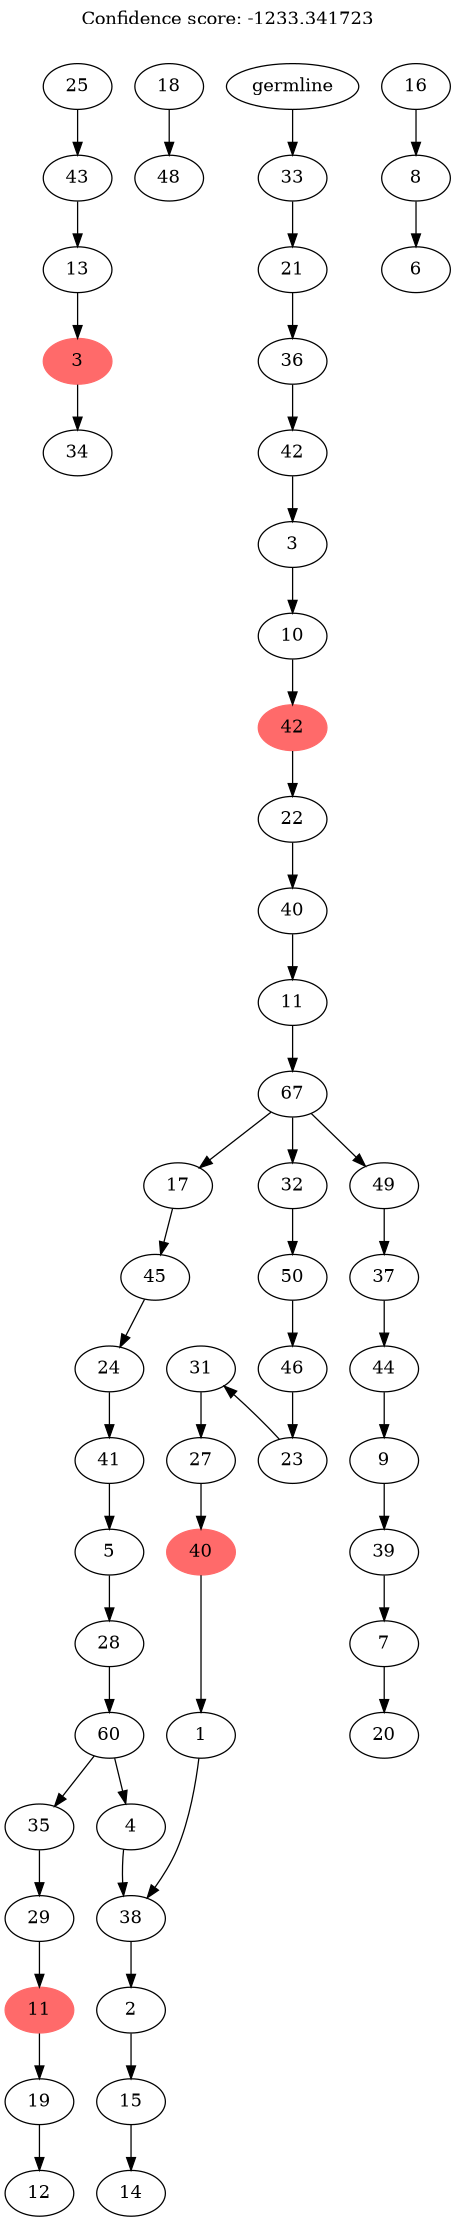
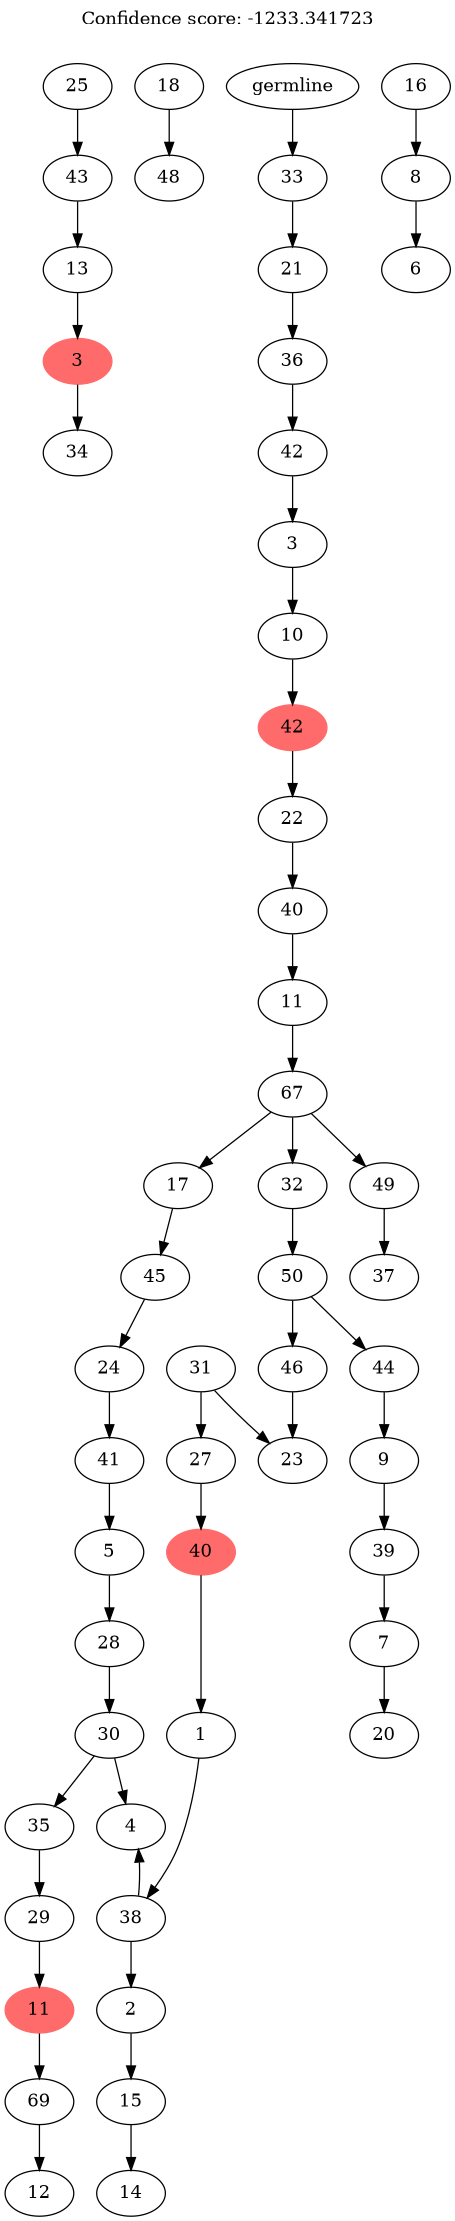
edge "37" -> "44": now "50" -> "44"
edge "23" -> "31": reversed
node "60": label "60" -> "30"
edge "4" -> "38": reversed
node "19": label "19" -> "69"
